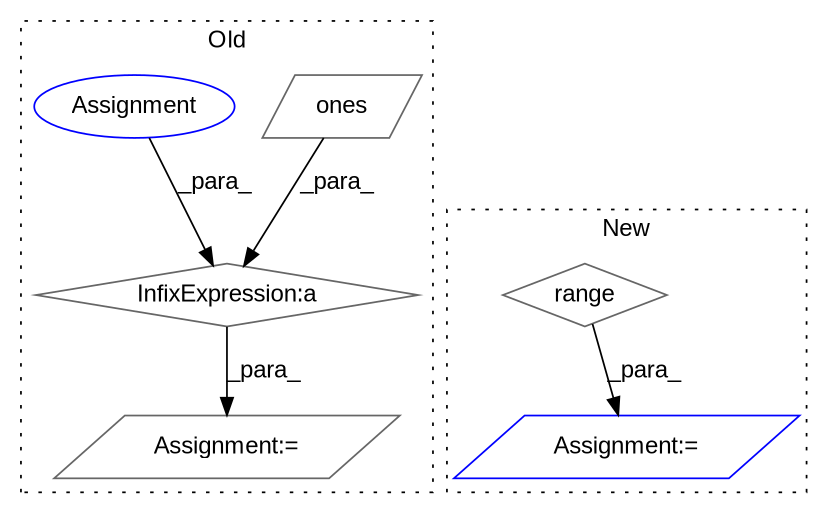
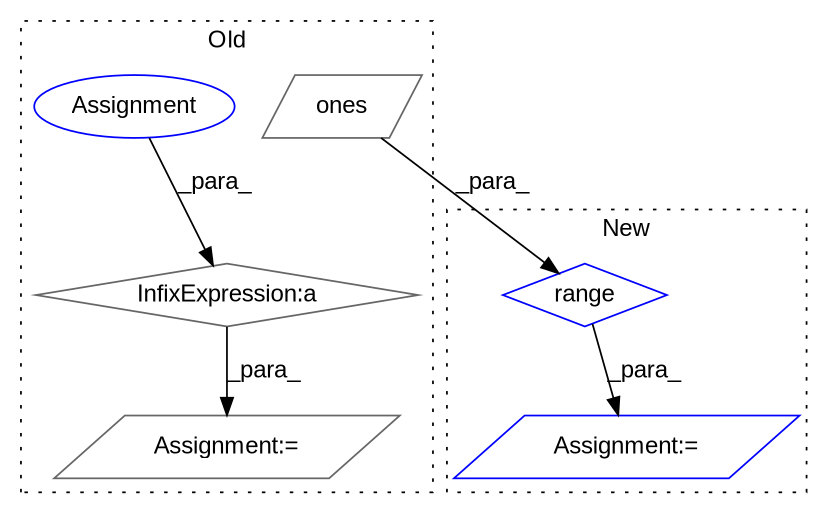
edge "ones" -> "InfixExpression:a": now "ones" -> "range"
node "range": color gray40 -> blue
